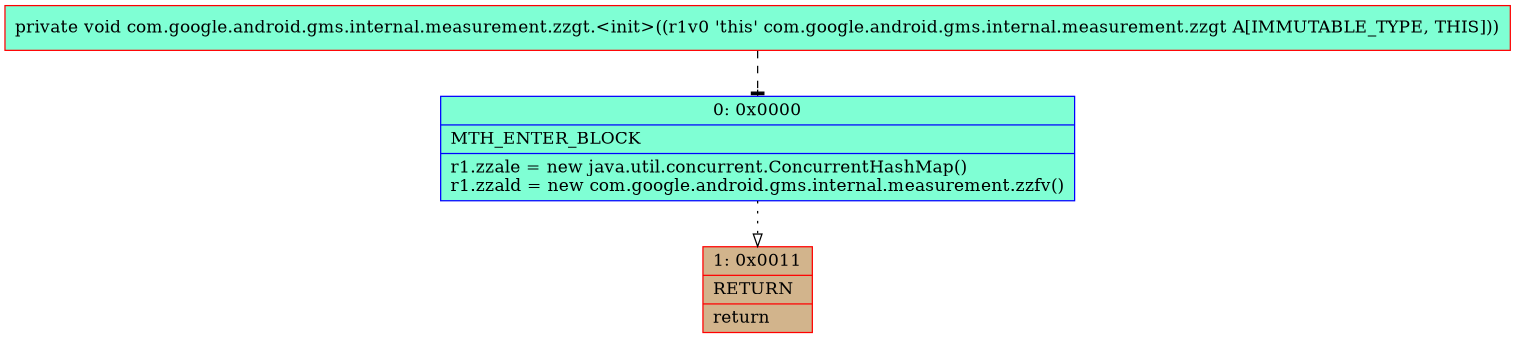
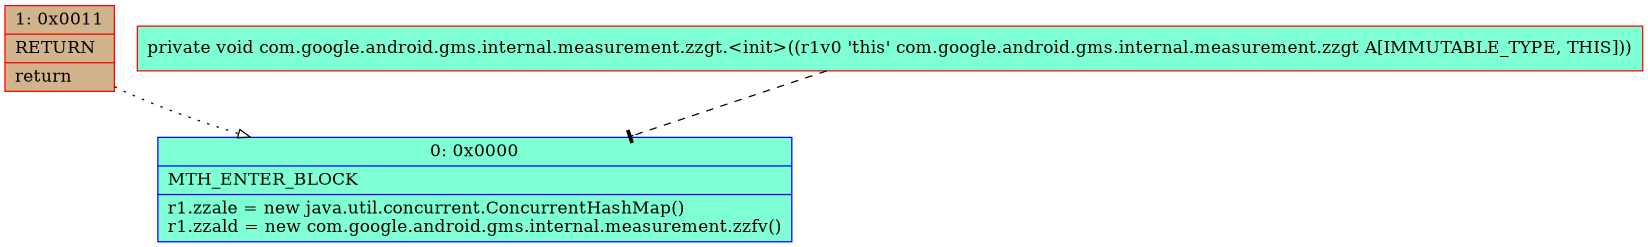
edge "0: 0x0000" -> "1: 0x0011": reversed
